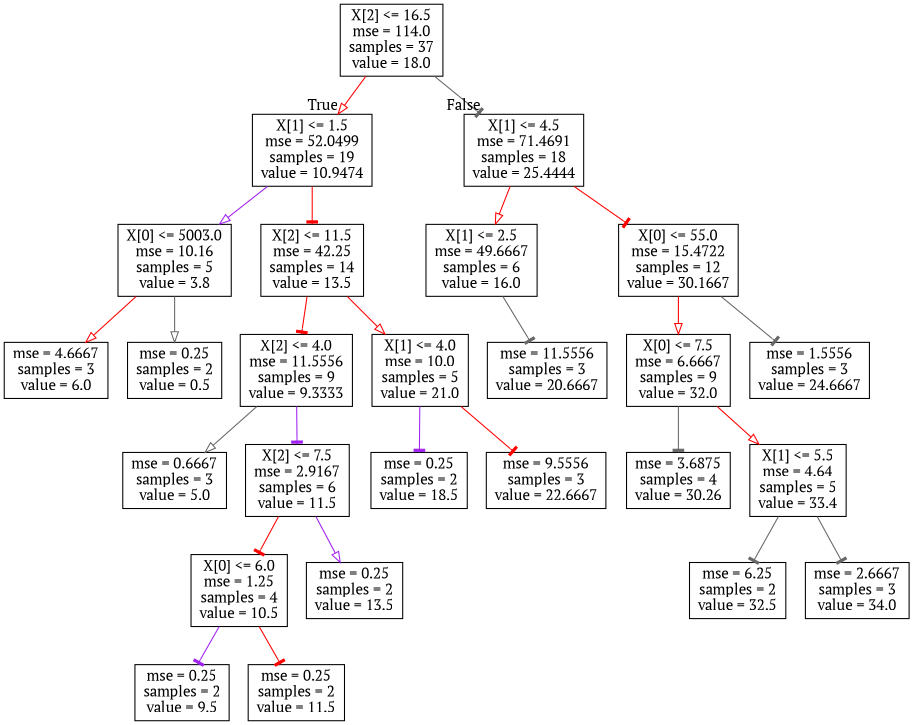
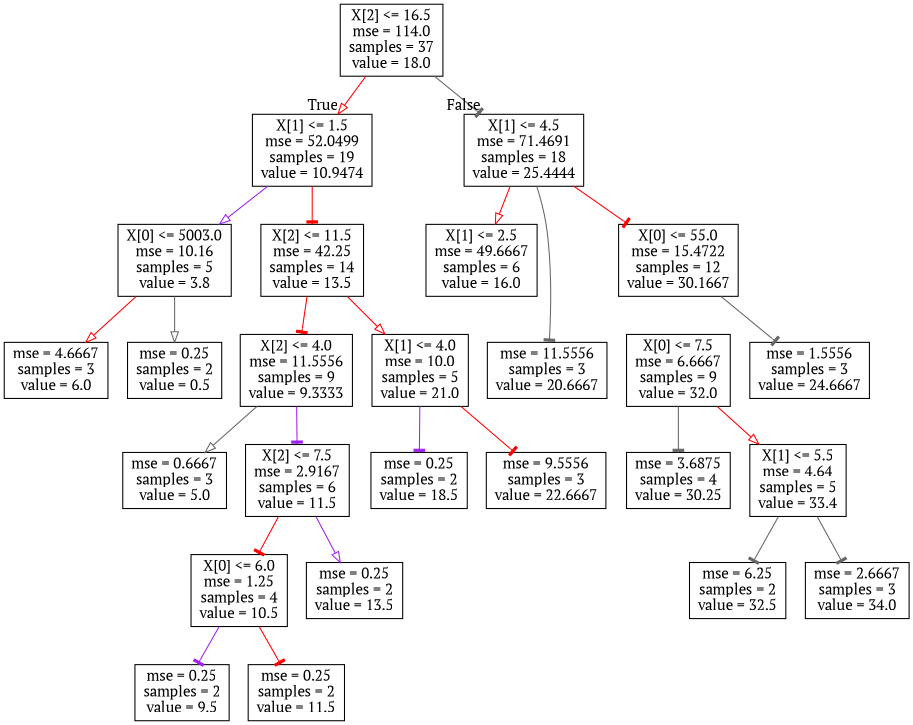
edge "X[0] <= 55.0 mse = 15.4722 samples = 12 value = 30.1667" -> "X[0] <= 7.5 mse = 6.6667 samples = 9 value = 32.0": removed
edge "X[1] <= 2.5 mse = 49.6667 samples = 6 value = 16.0" -> "mse = 11.5556 samples = 3 value = 20.6667": now "X[1] <= 4.5 mse = 71.4691 samples = 18 value = 25.4444" -> "mse = 11.5556 samples = 3 value = 20.6667"
node "mse = 3.6875 samples = 4 value = 30.26": label "mse = 3.6875 samples = 4 value = 30.26" -> "mse = 3.6875 samples = 4 value = 30.25"
